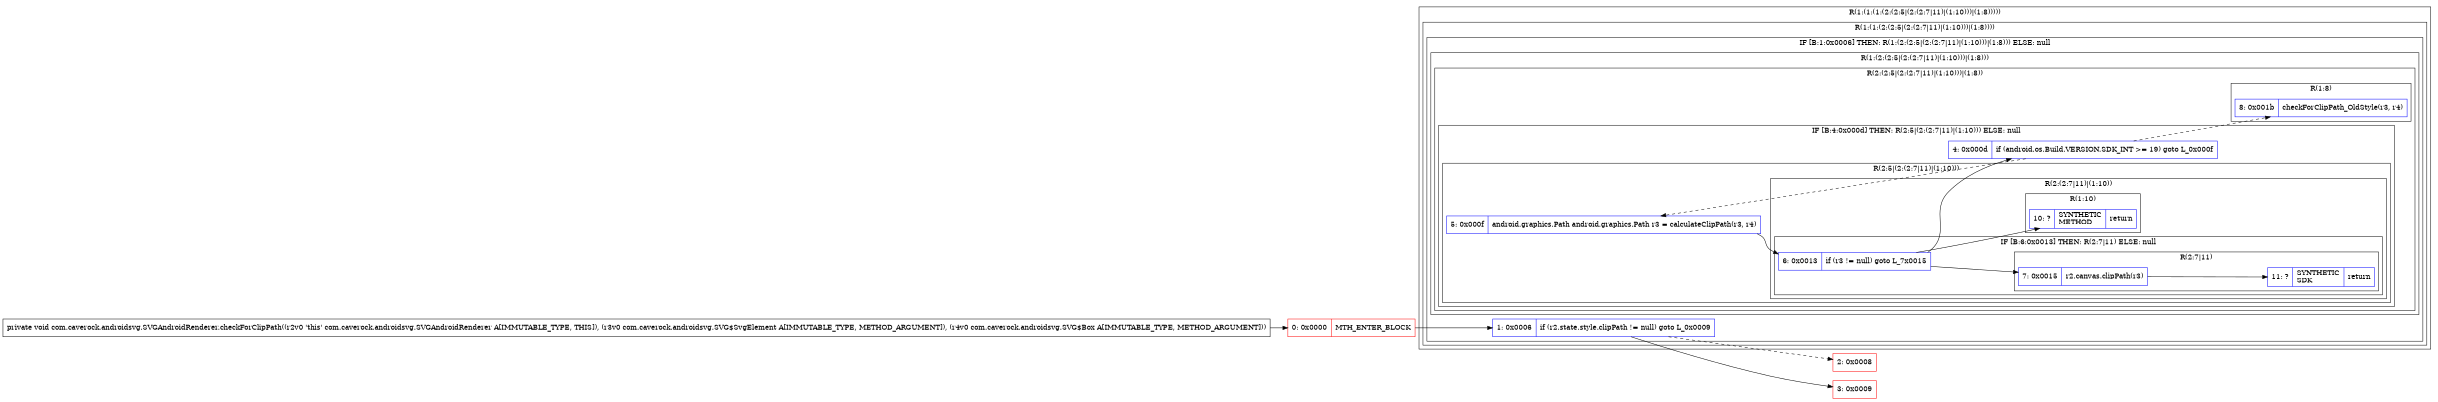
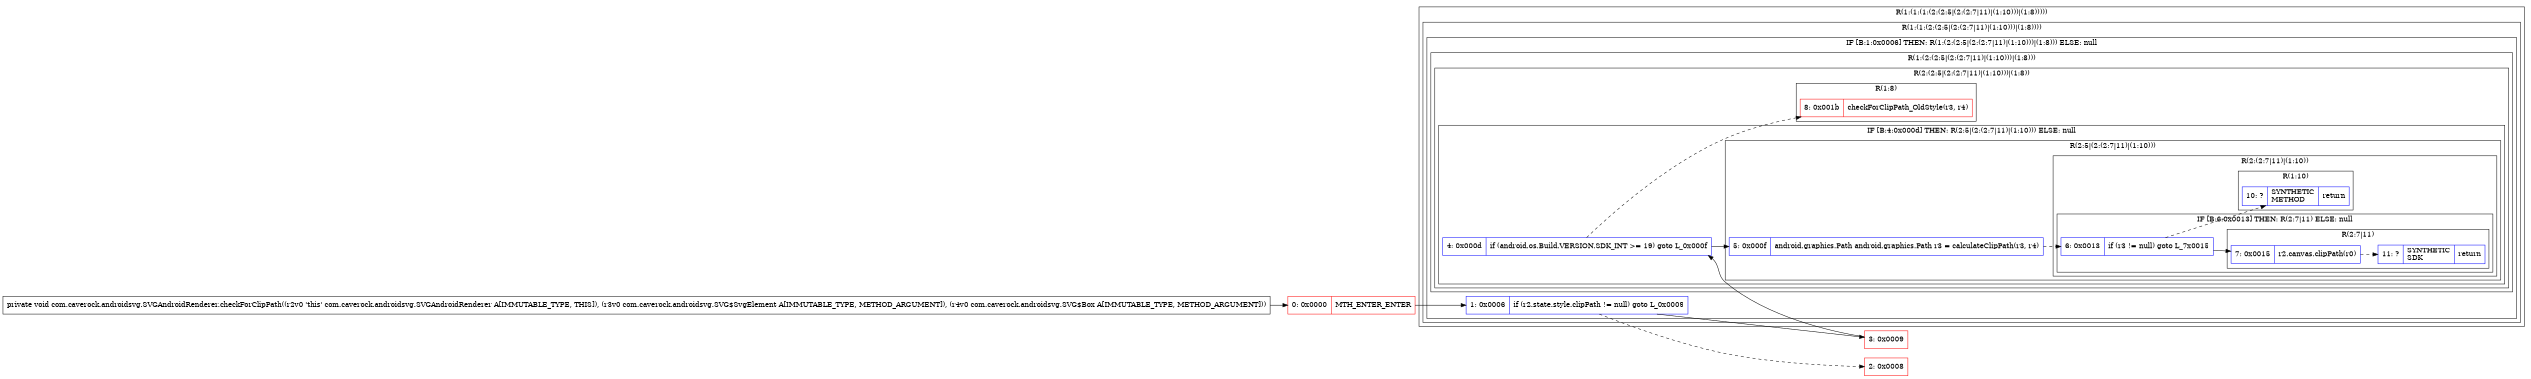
node "8: 0x001b": color blue -> red
edge "4: 0x000d" -> "5: 0x000f": style dashed -> solid
edge "6: 0x0013" -> "4: 0x000d": now "3: 0x0009" -> "4: 0x000d"
edge "6: 0x0013" -> "10: ?": style solid -> dashed
edge "5: 0x000f" -> "6: 0x0013": style solid -> dashed
node "7: 0x0015": text "r2.canvas.clipPath(r3)" -> "r2.canvas.clipPath(r0)"
edge "7: 0x0015" -> "11: ?": style solid -> dashed
node "0: 0x0000": text "MTH_ENTER_BLOCK" -> "MTH_ENTER_ENTER"
